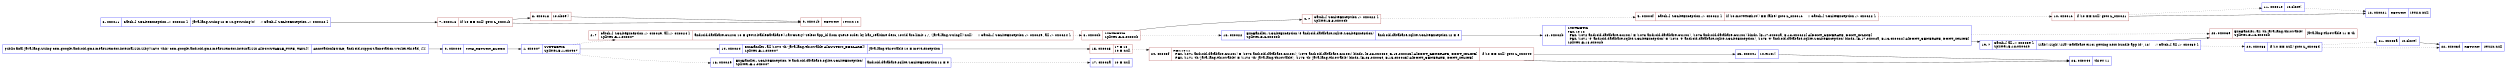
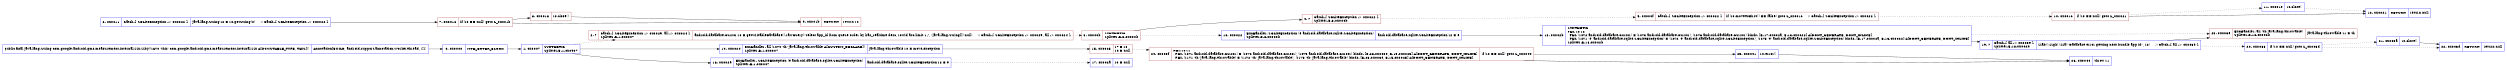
node "0: 0x0000": text "MTH_RETURN_BLOCK" -> "MTH_ENTER_BLOCK"
edge "1: 0x0007" -> "16: 0x0029": style dotted -> solid
